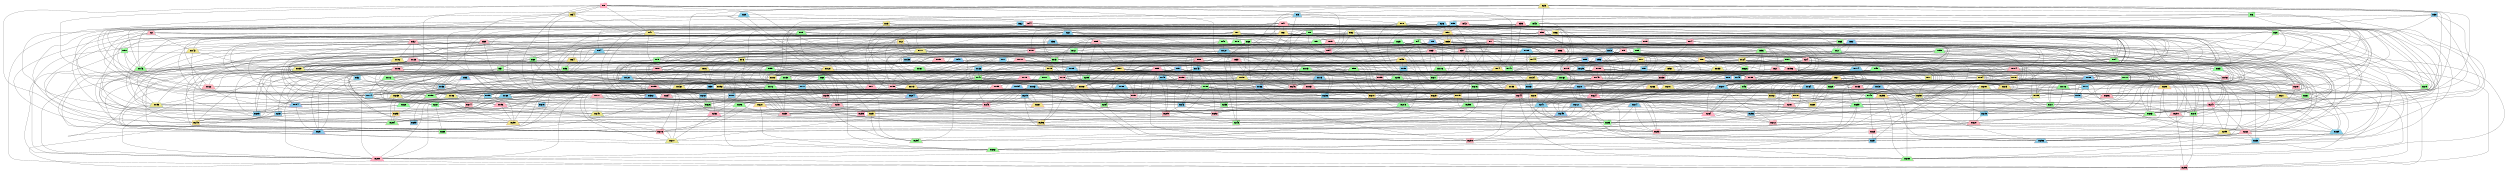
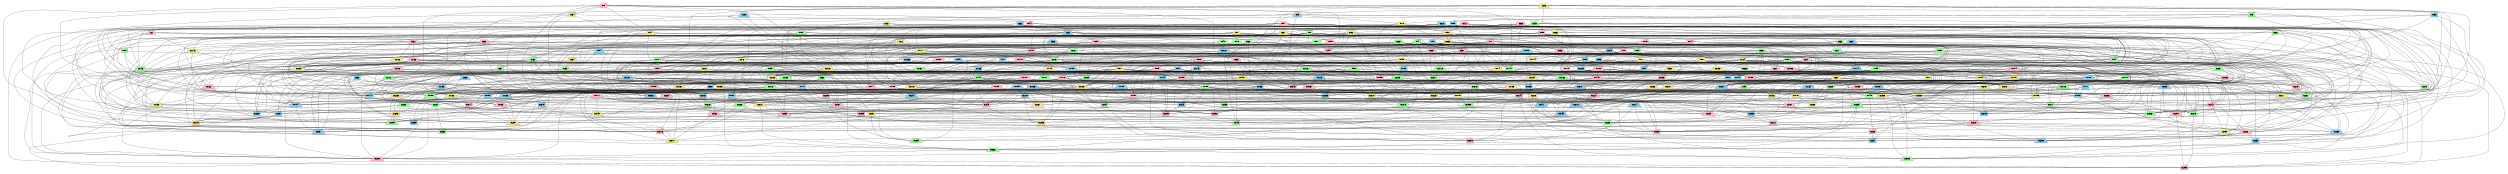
node "n_208": fillcolor khaki -> skyblue
